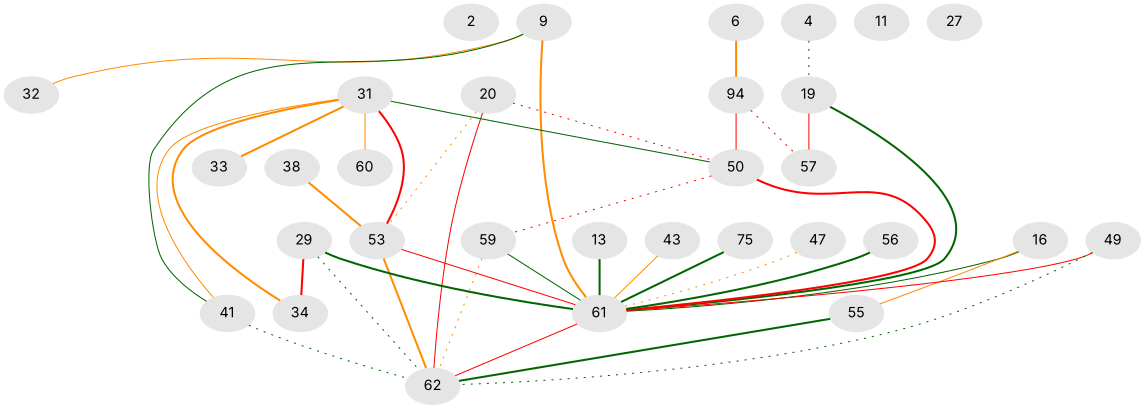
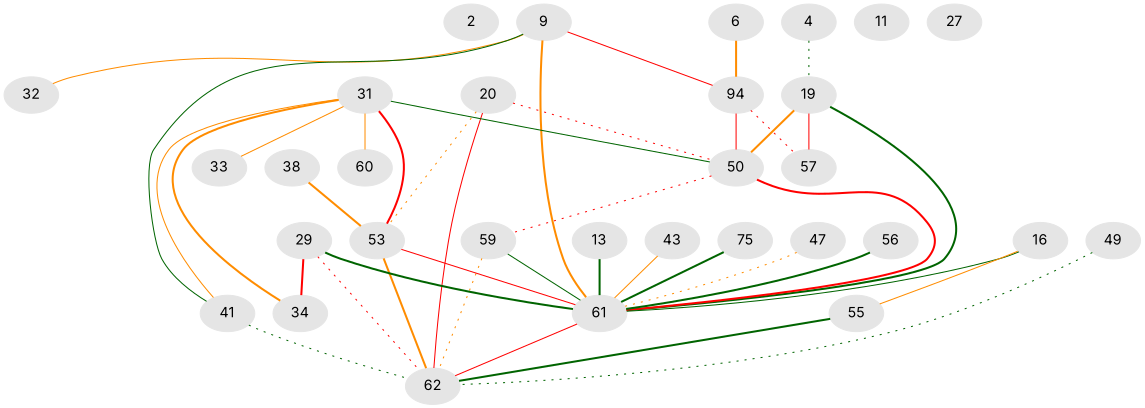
edge "9" -- "94": added
edge "19" -- "50": added
edge "31" -- "33": style bold -> solid
edge "49" -- "61": removed
edge "29" -- "62": color darkgreen -> red
